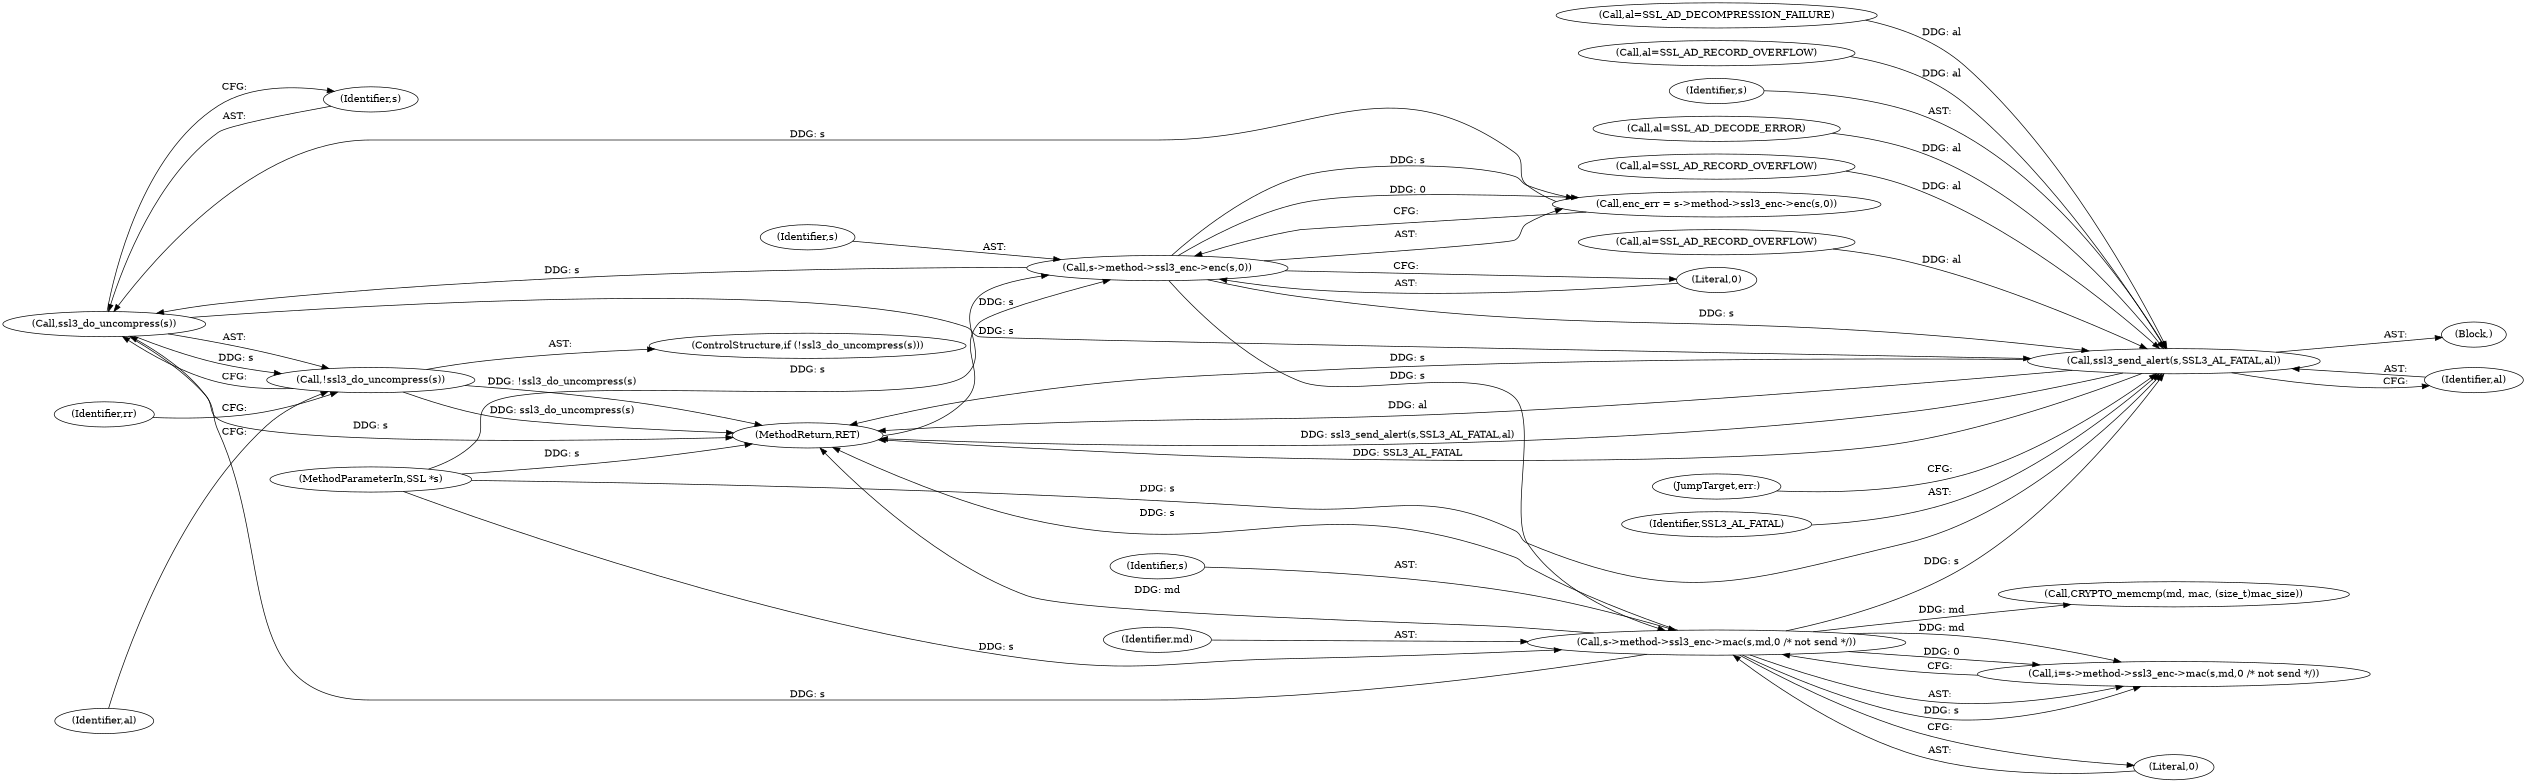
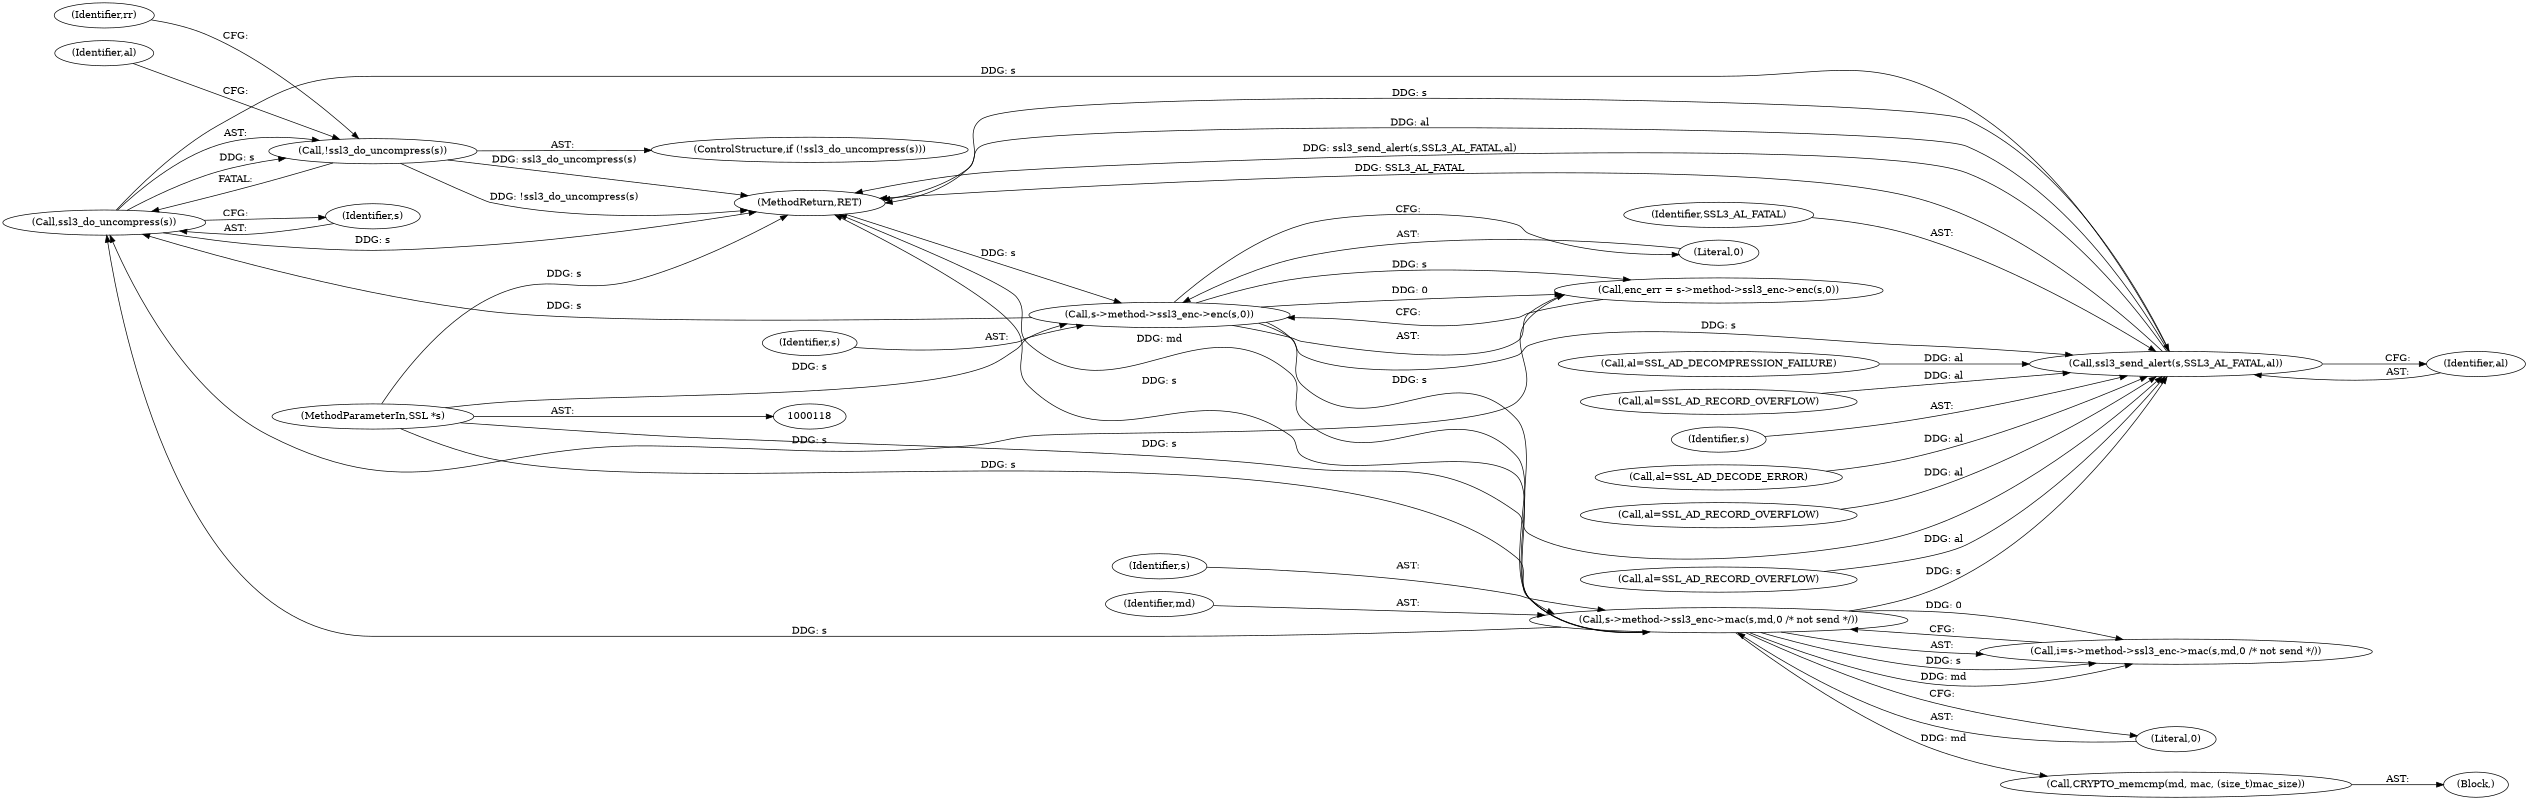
edge "(Call,ssl3_send_alert(s,SSL3_AL_FATAL,al))" -> "(Block,)": now "(Call,CRYPTO_memcmp(md, mac, (size_t)mac_size))" -> "(Block,)"
edge "(Call,!ssl3_do_uncompress(s))" -> "(Call,ssl3_do_uncompress(s))": label "CFG: " -> "FATAL: "
node "1000118": added
node "(JumpTarget,err:)": removed
